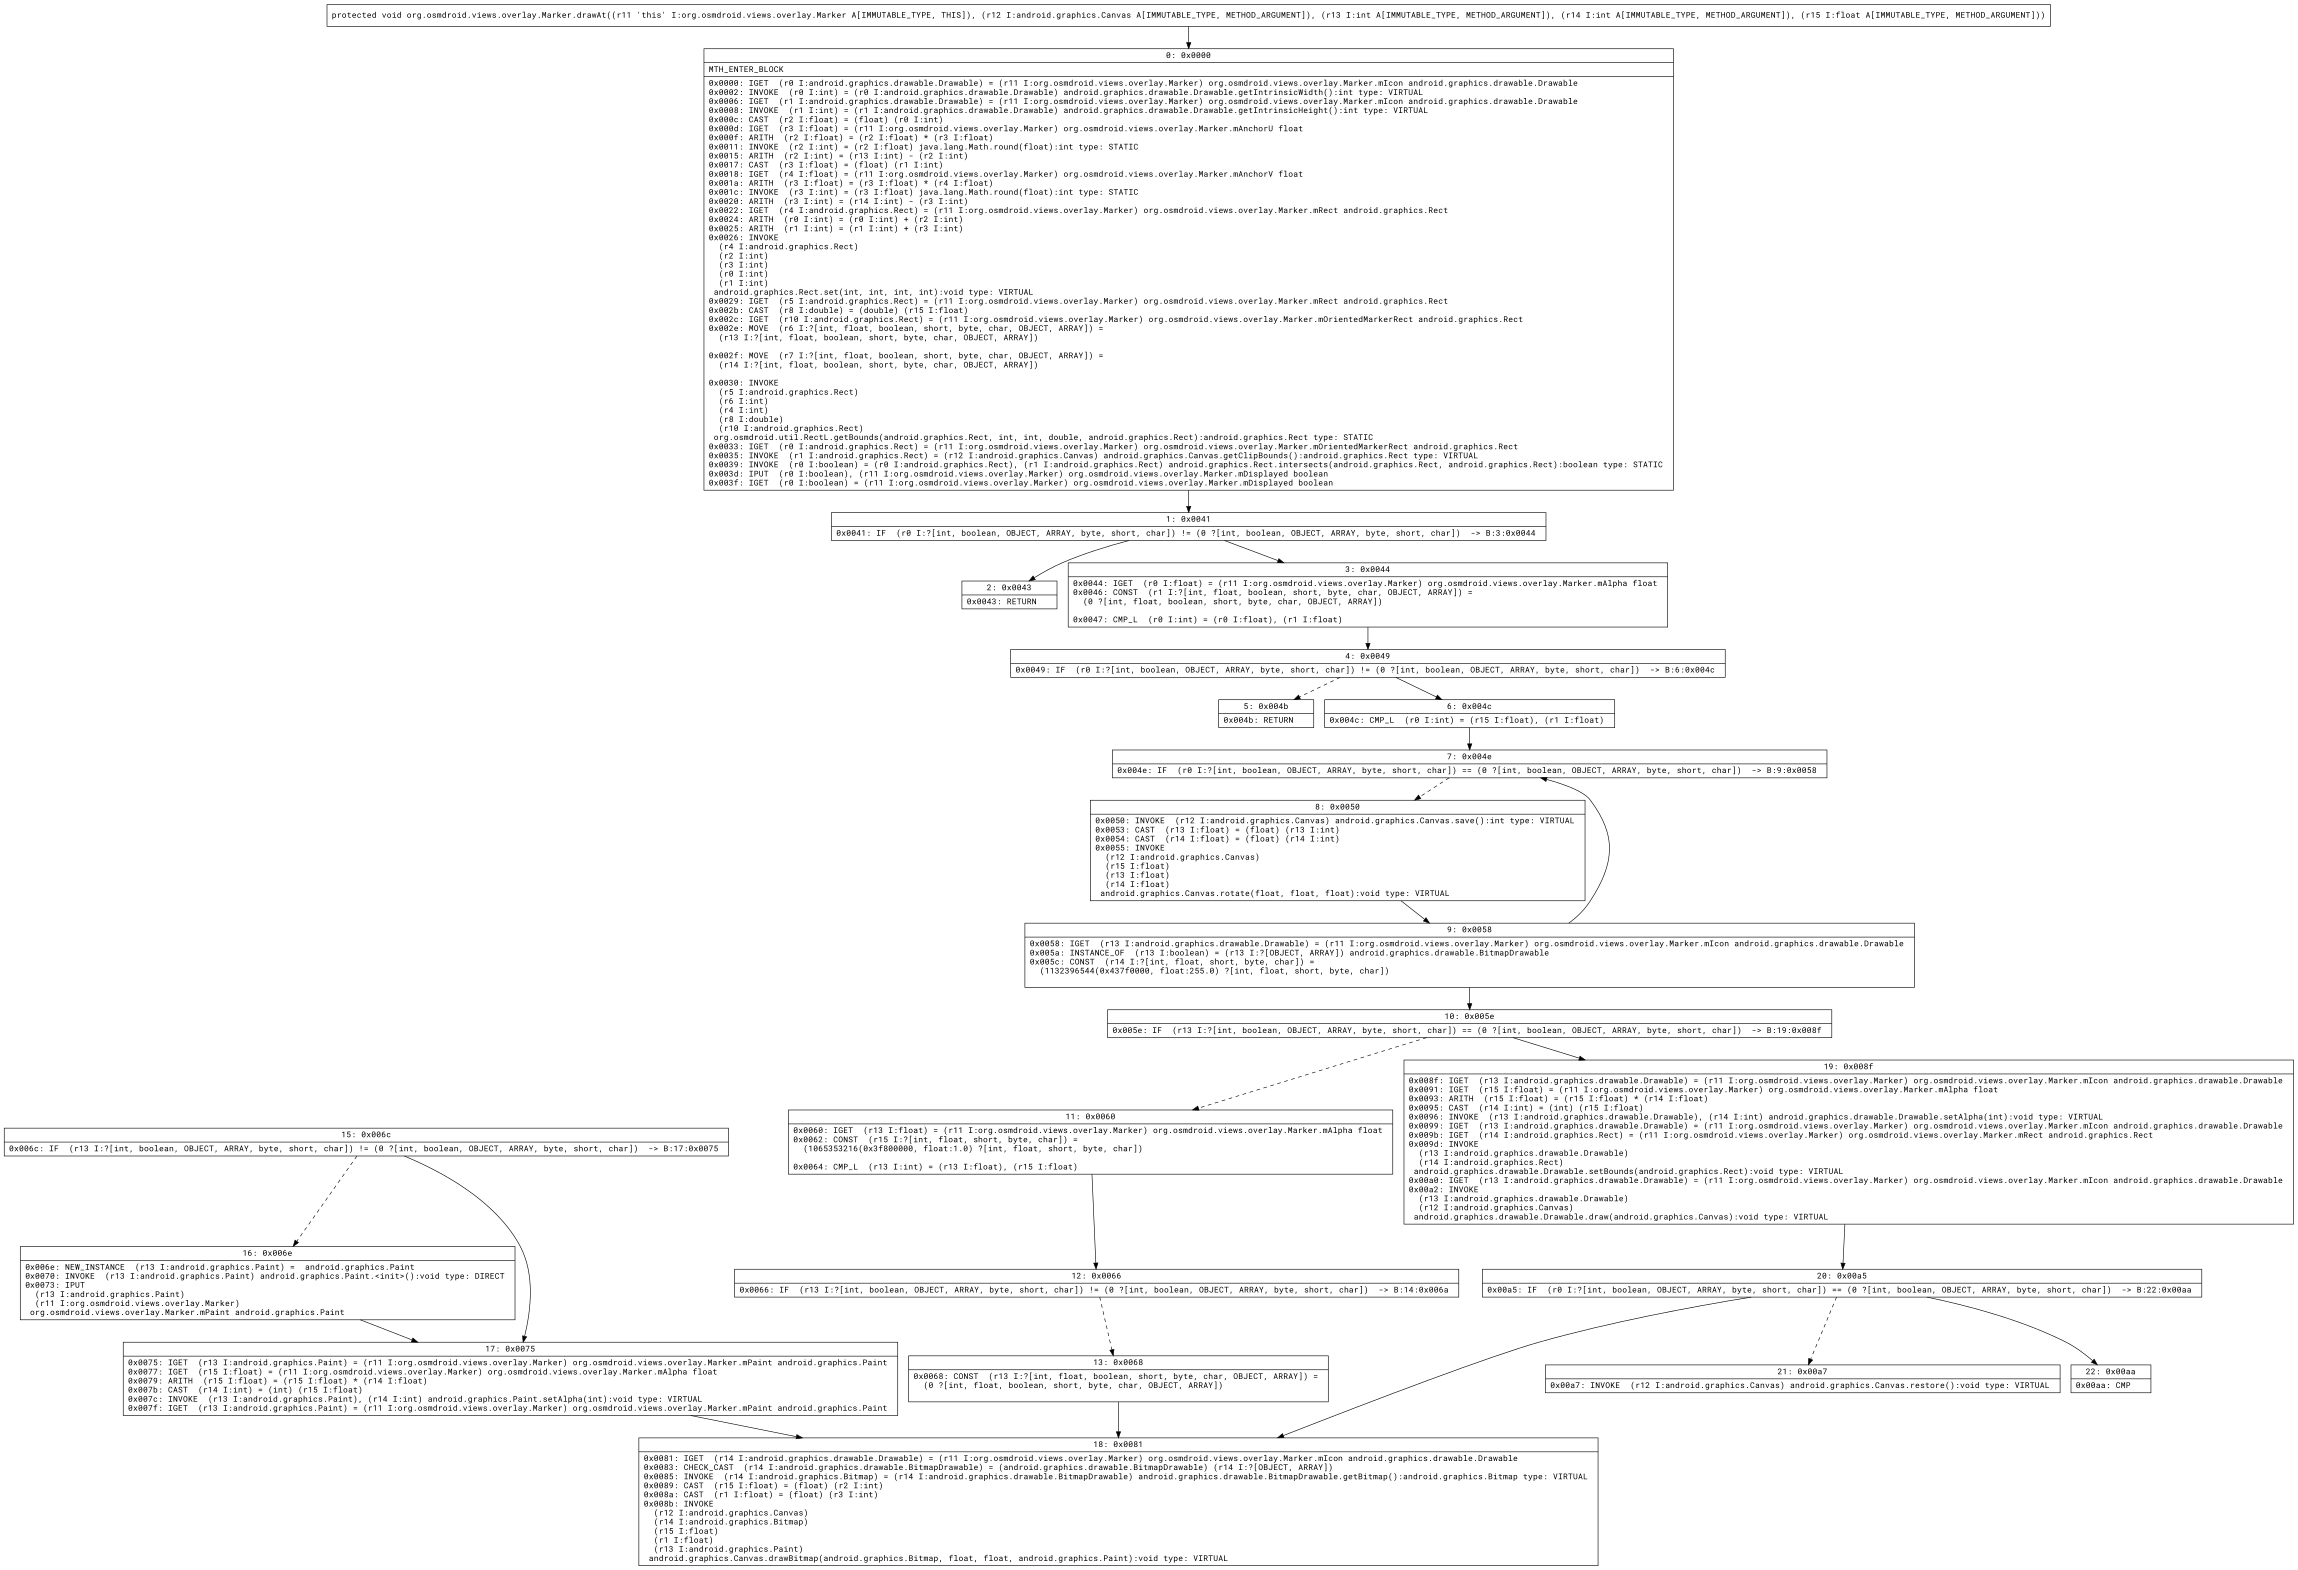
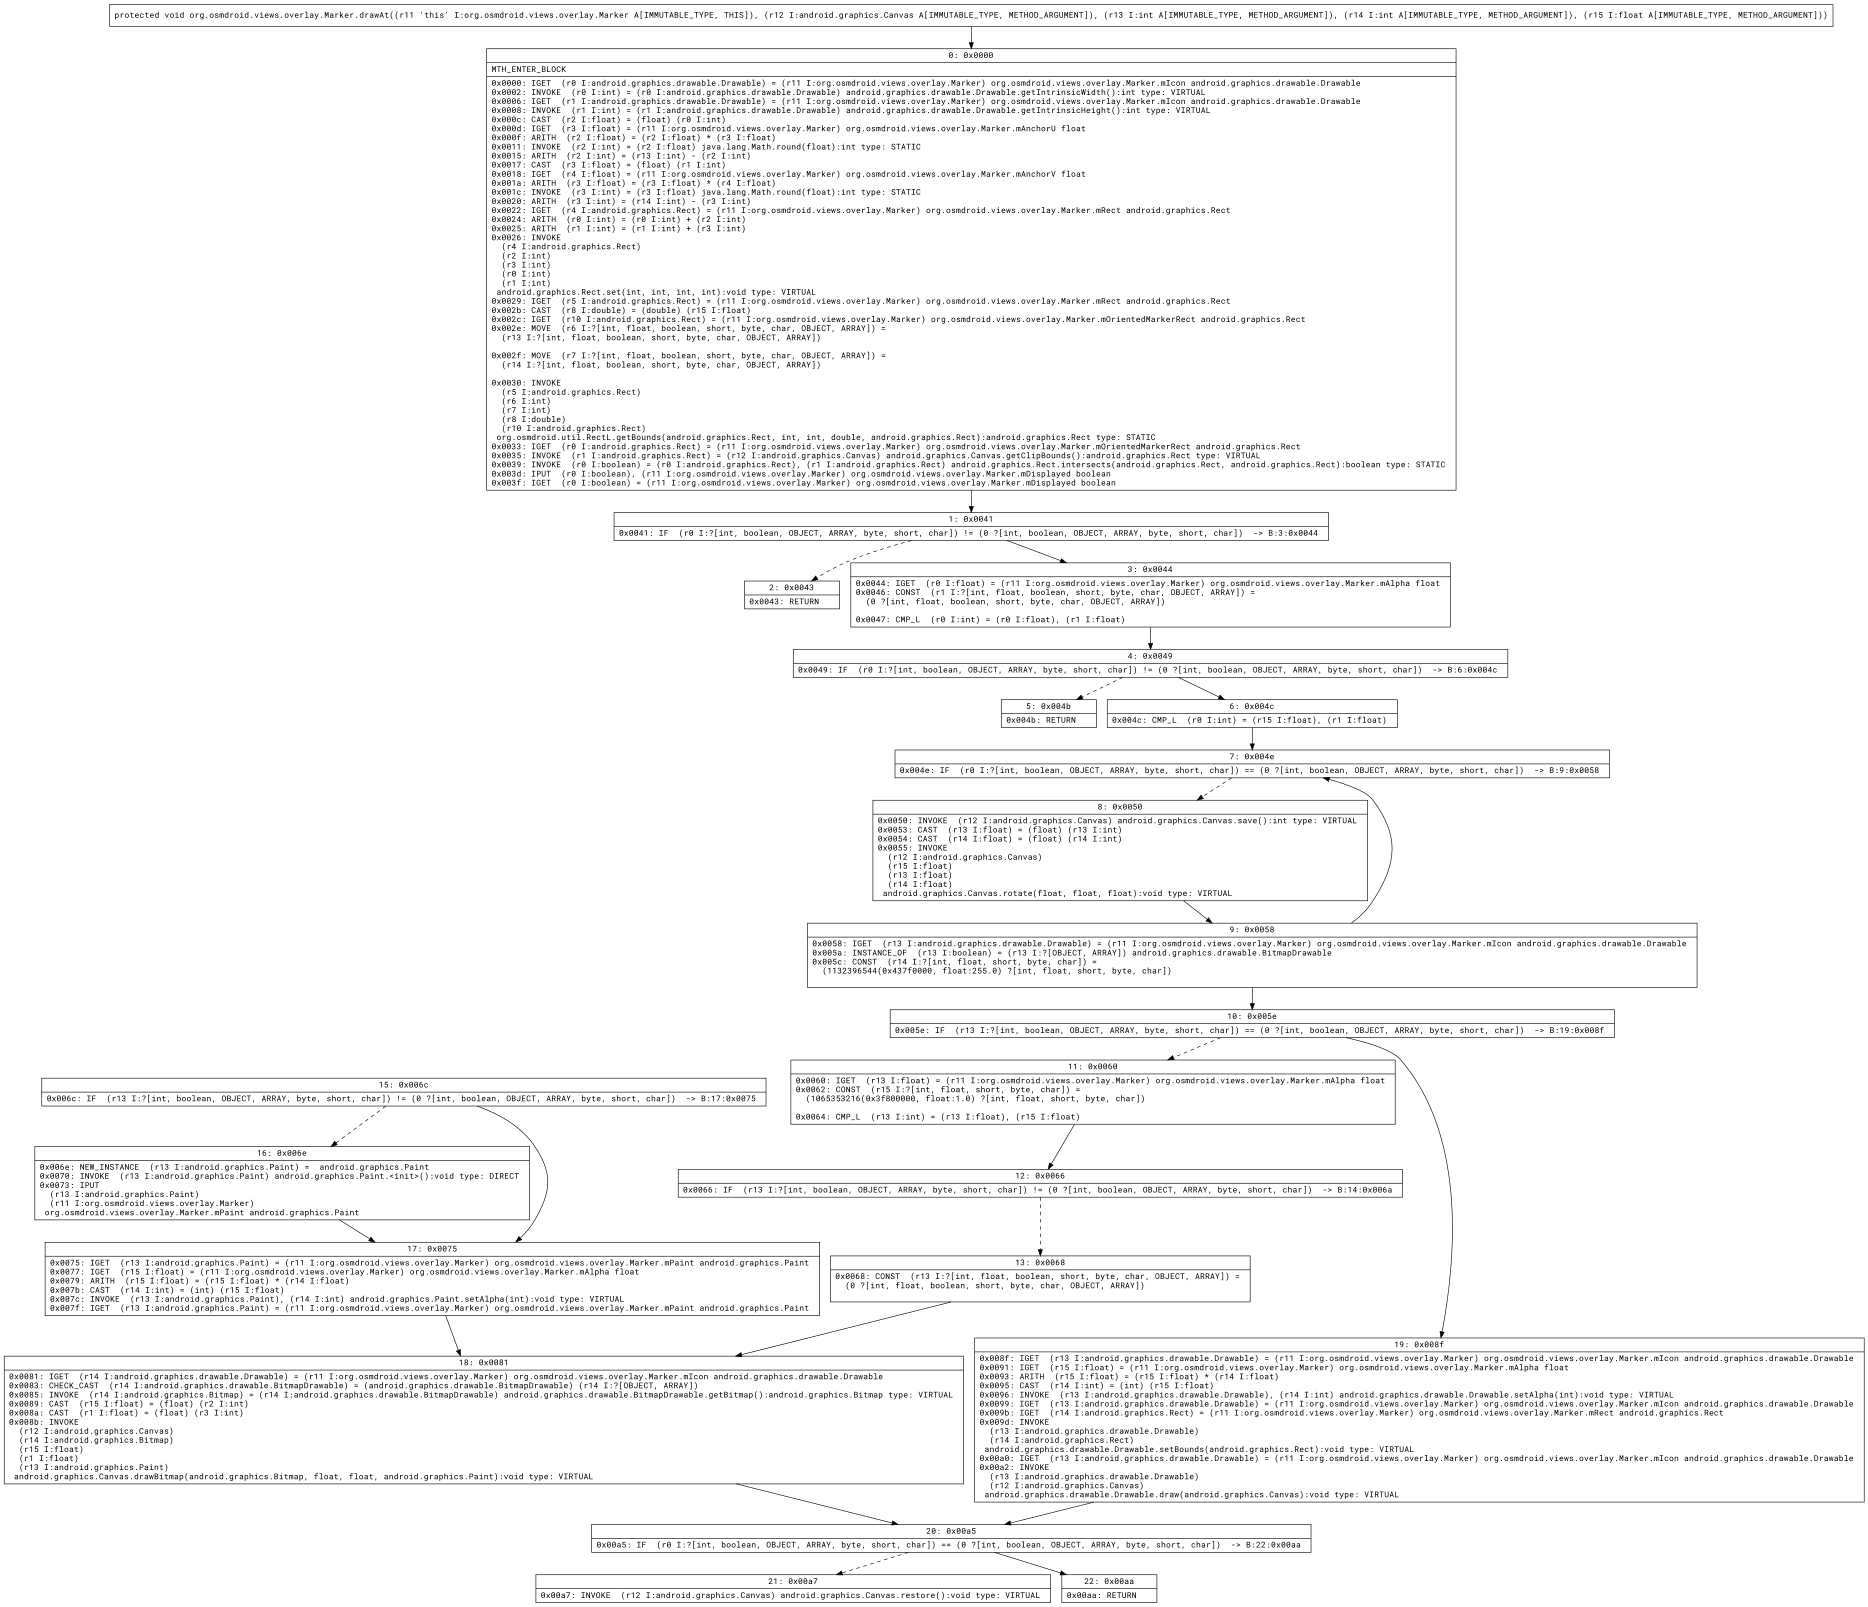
node "0: 0x0000": text "(r4 I:int)" -> "(r7 I:int)"
edge "1: 0x0041" -> "2: 0x0043": style solid -> dashed
edge "20: 0x00a5" -> "18: 0x0081": reversed
node "22: 0x00aa": text "0x00aa: CMP" -> "0x00aa: RETURN"
